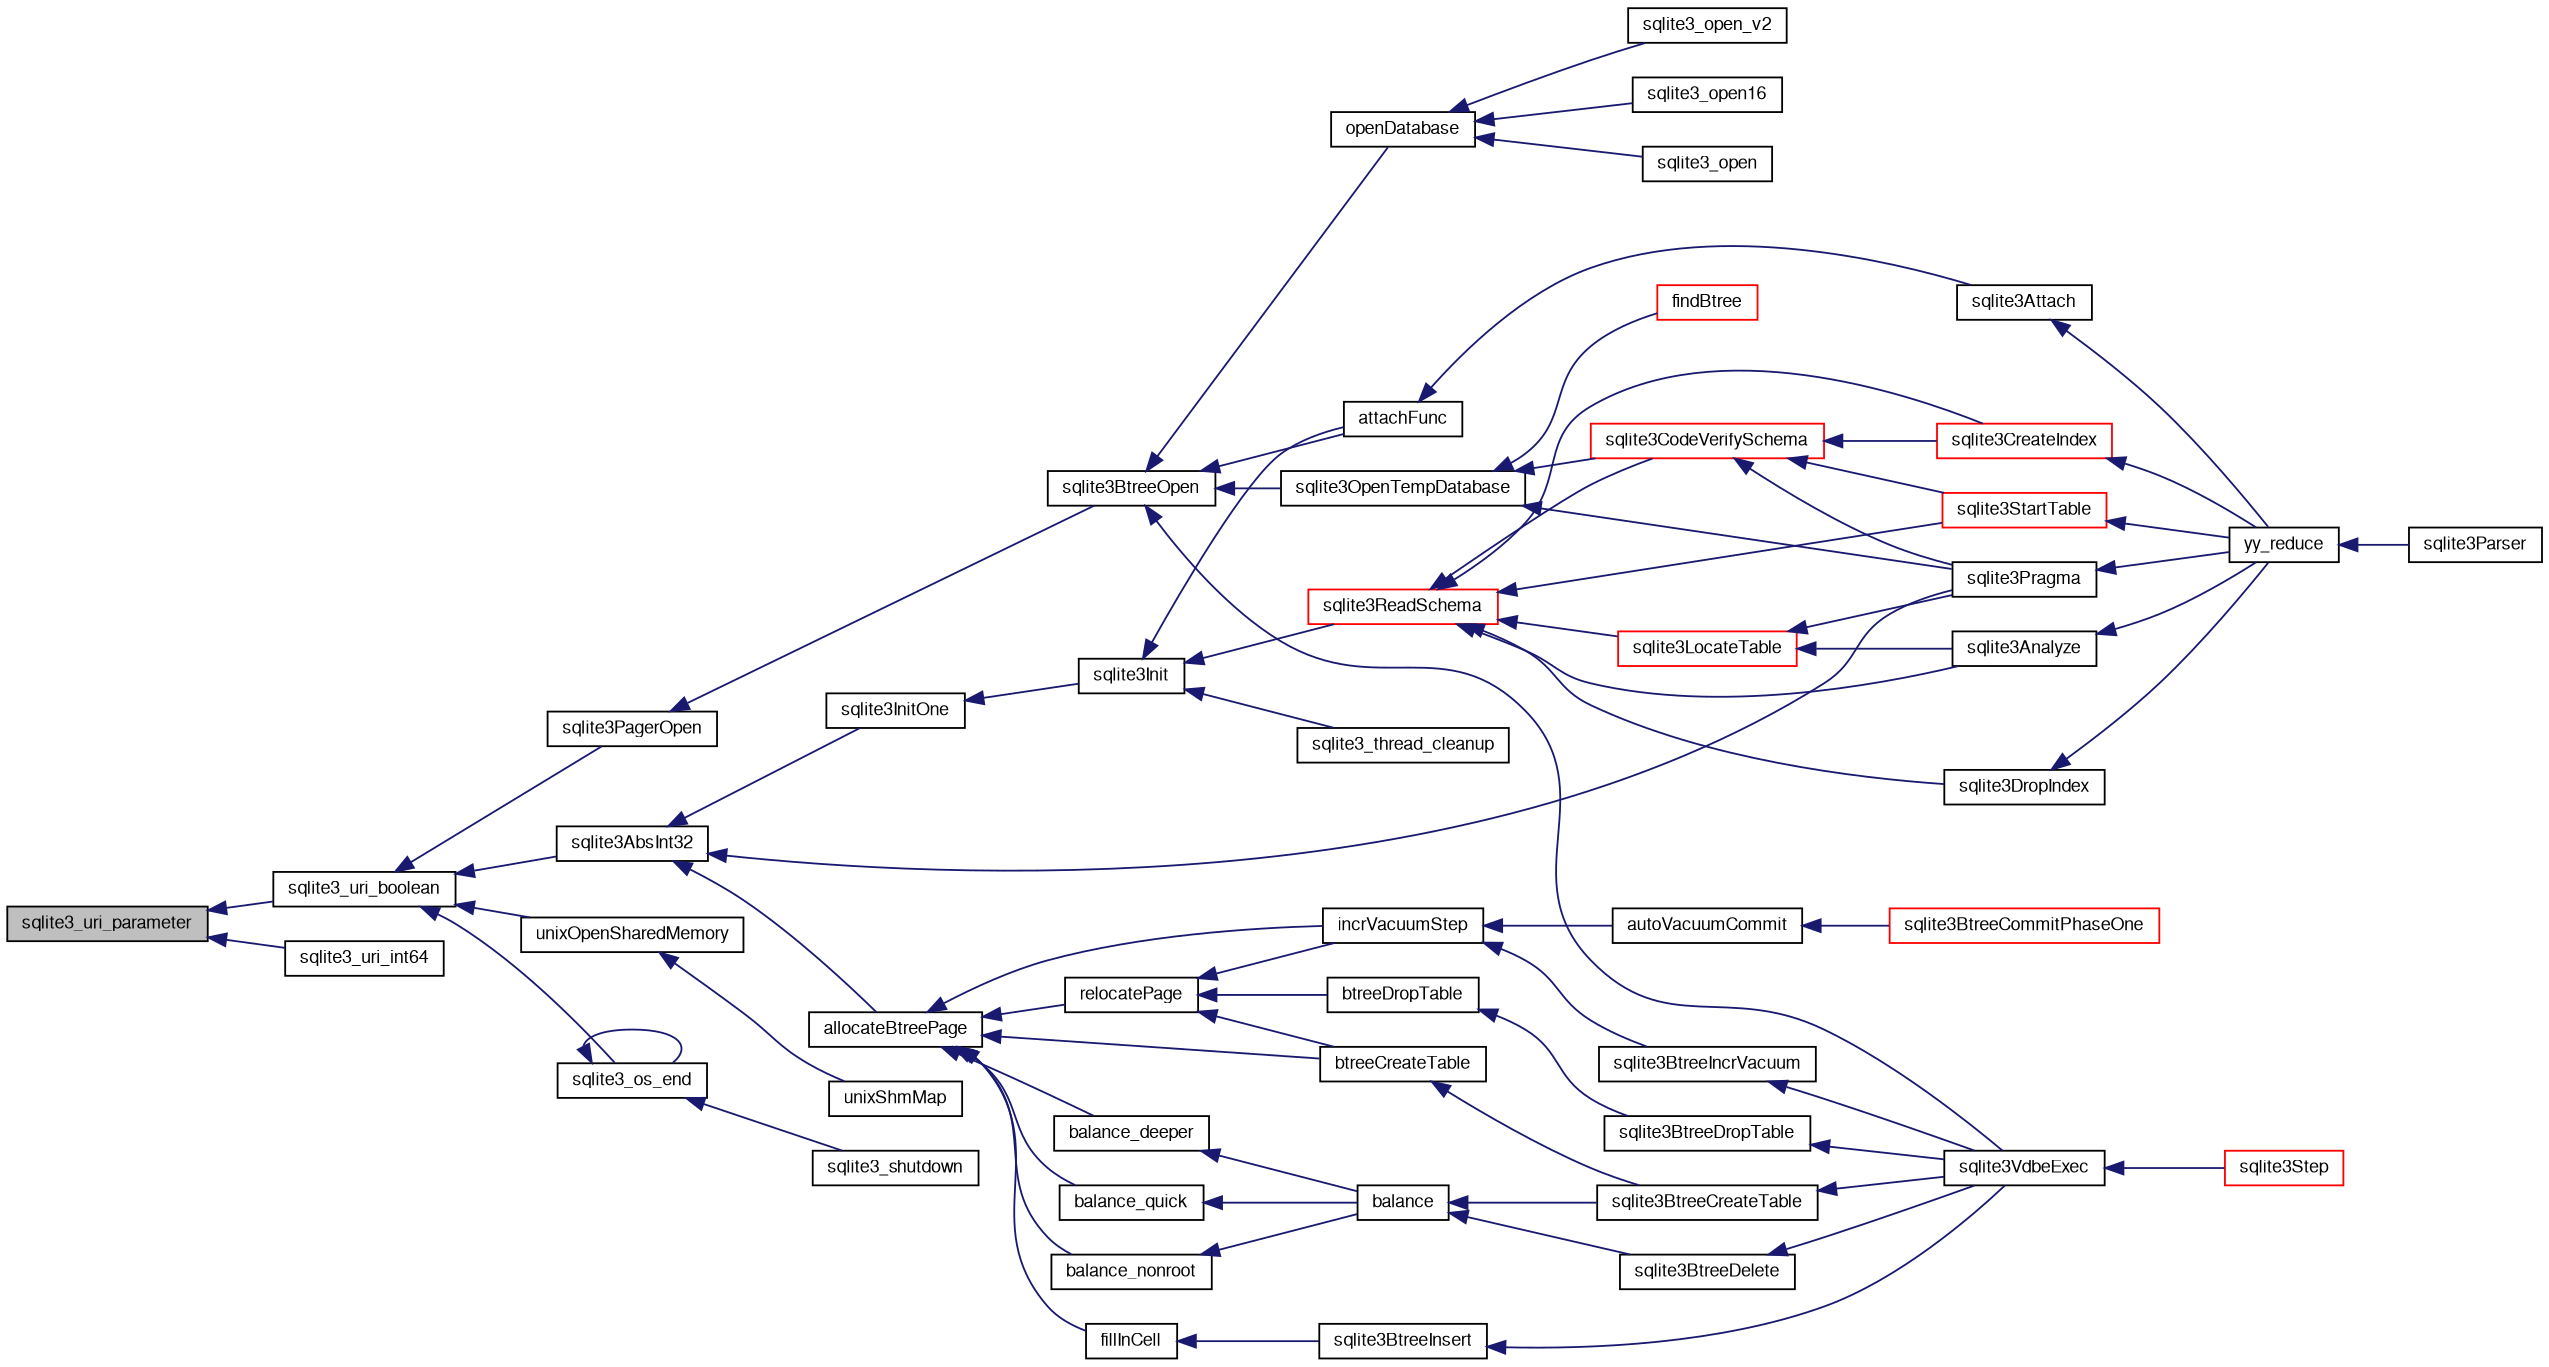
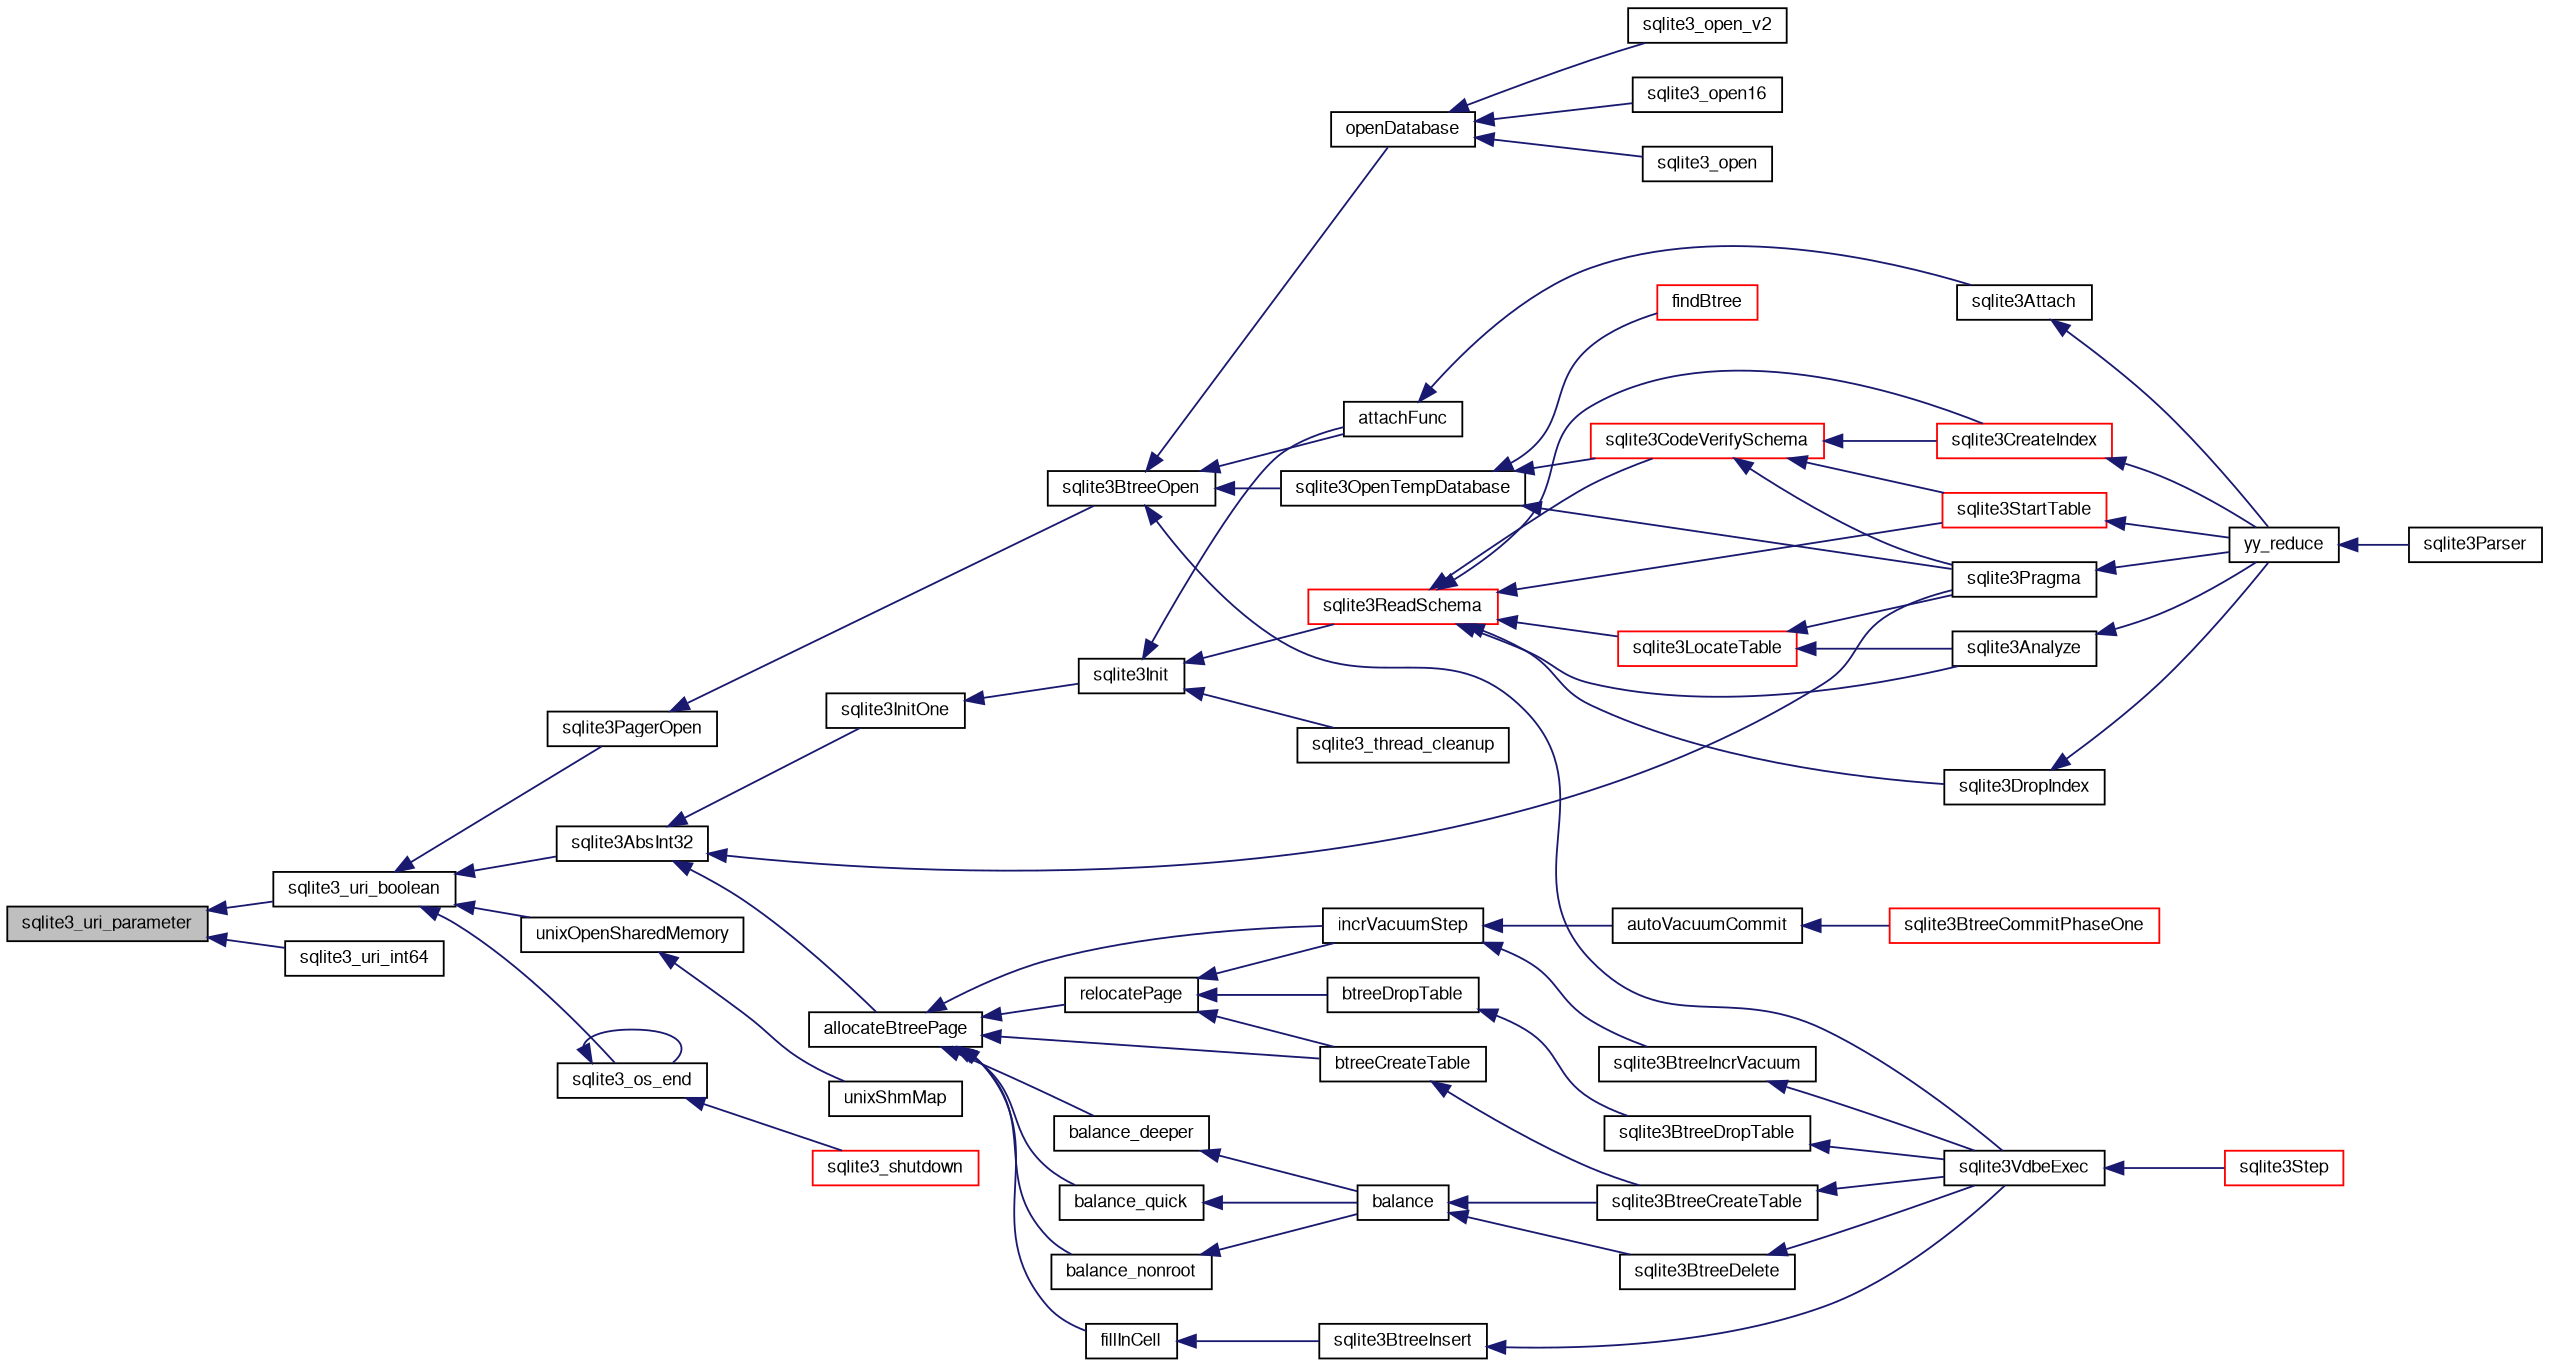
node "sqlite3_shutdown": color black -> red
